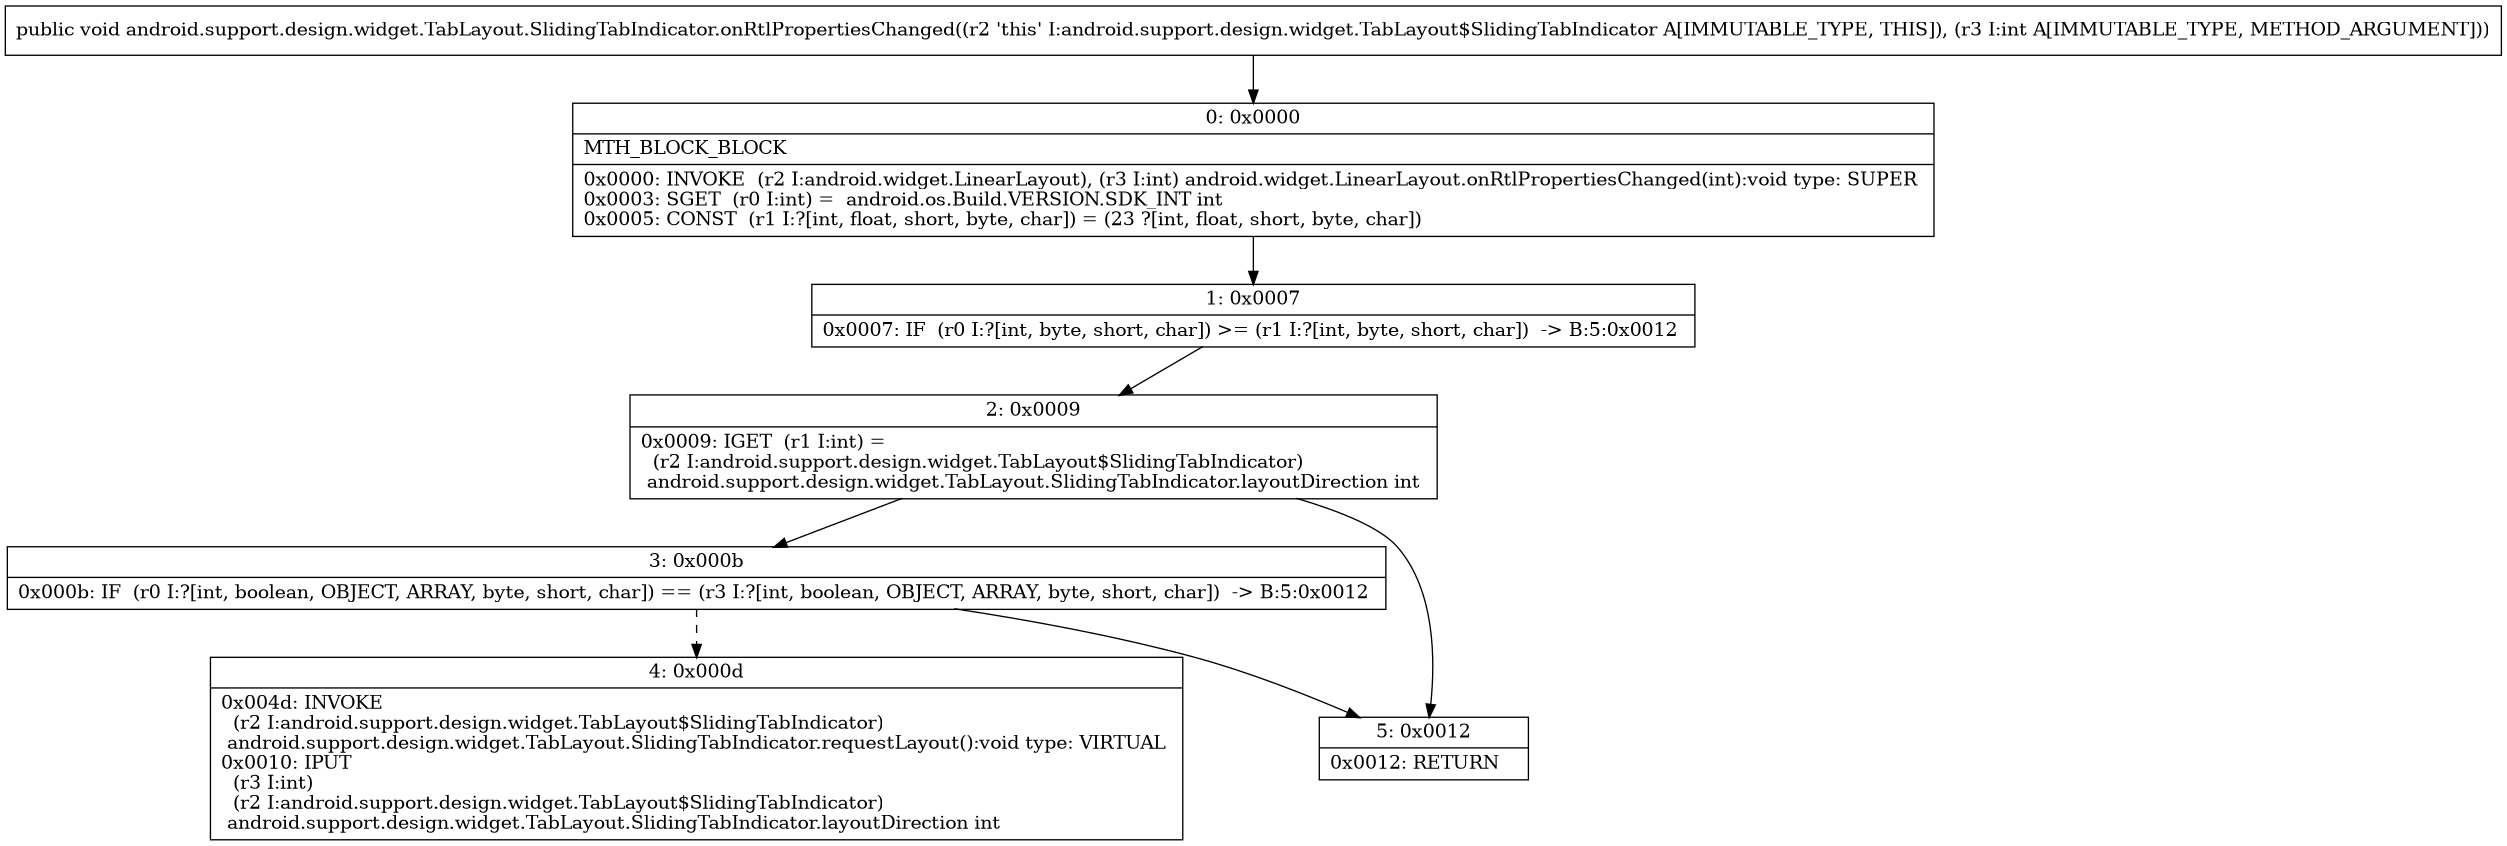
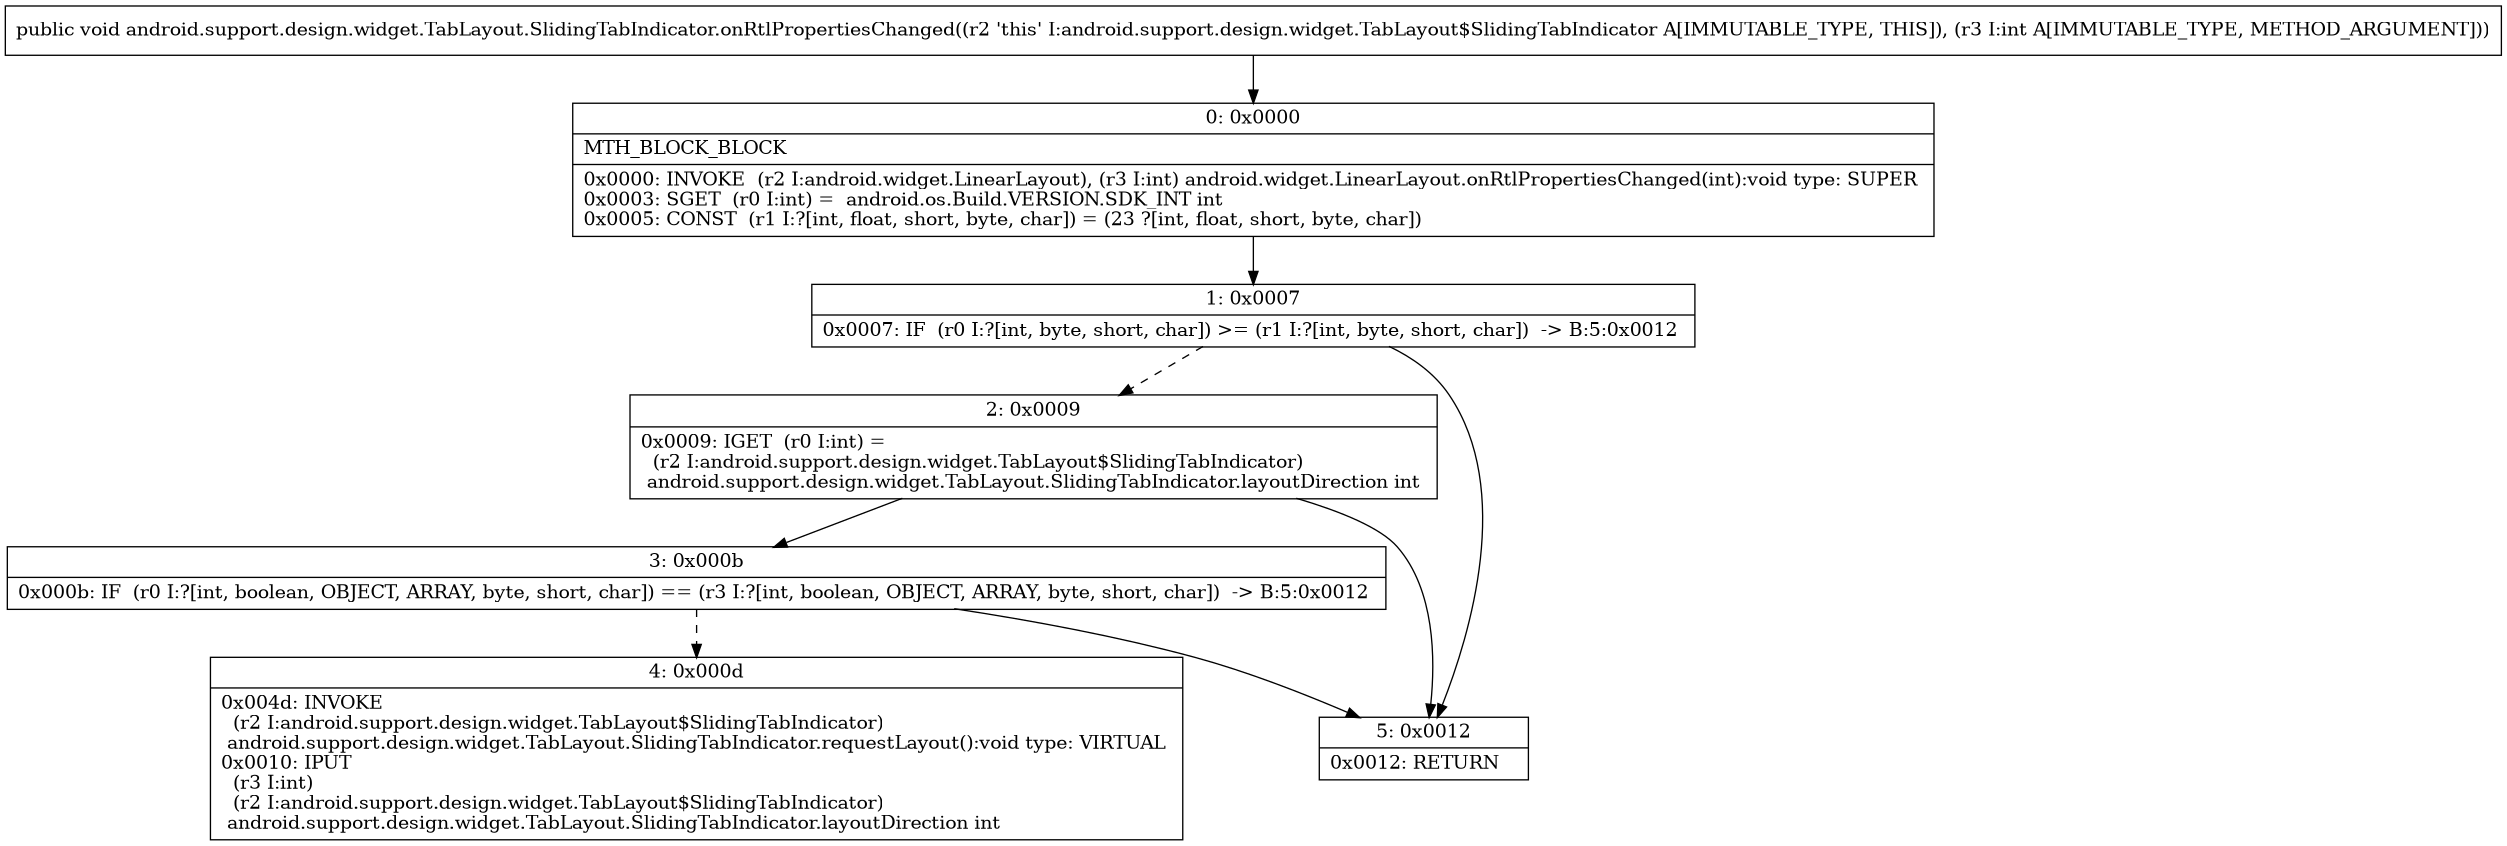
edge "1: 0x0007" -> "2: 0x0009": style solid -> dashed
node "2: 0x0009": text "0x0009: IGET  (r1 I:int) =" -> "0x0009: IGET  (r0 I:int) ="
edge "1: 0x0007" -> "5: 0x0012": added
